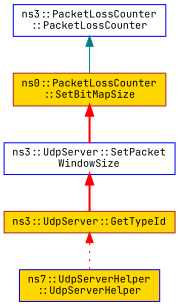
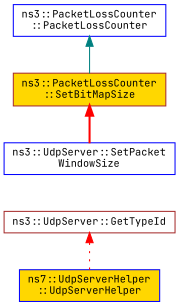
node "ns0::PacketLossCounter ::SetBitMapSize": label "ns0::PacketLossCounter ::SetBitMapSize" -> "ns3::PacketLossCounter ::SetBitMapSize"
edge "ns3::UdpServer::GetTypeId" -> "ns3::UdpServer::SetPacket WindowSize": removed
node "ns3::UdpServer::GetTypeId": fillcolor gold -> white
